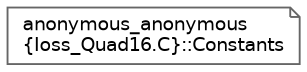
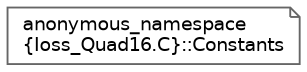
node "anonymous_anonymous {Ioss_Quad16.C}::Constants": label "anonymous_anonymous {Ioss_Quad16.C}::Constants" -> "anonymous_namespace {Ioss_Quad16.C}::Constants"
